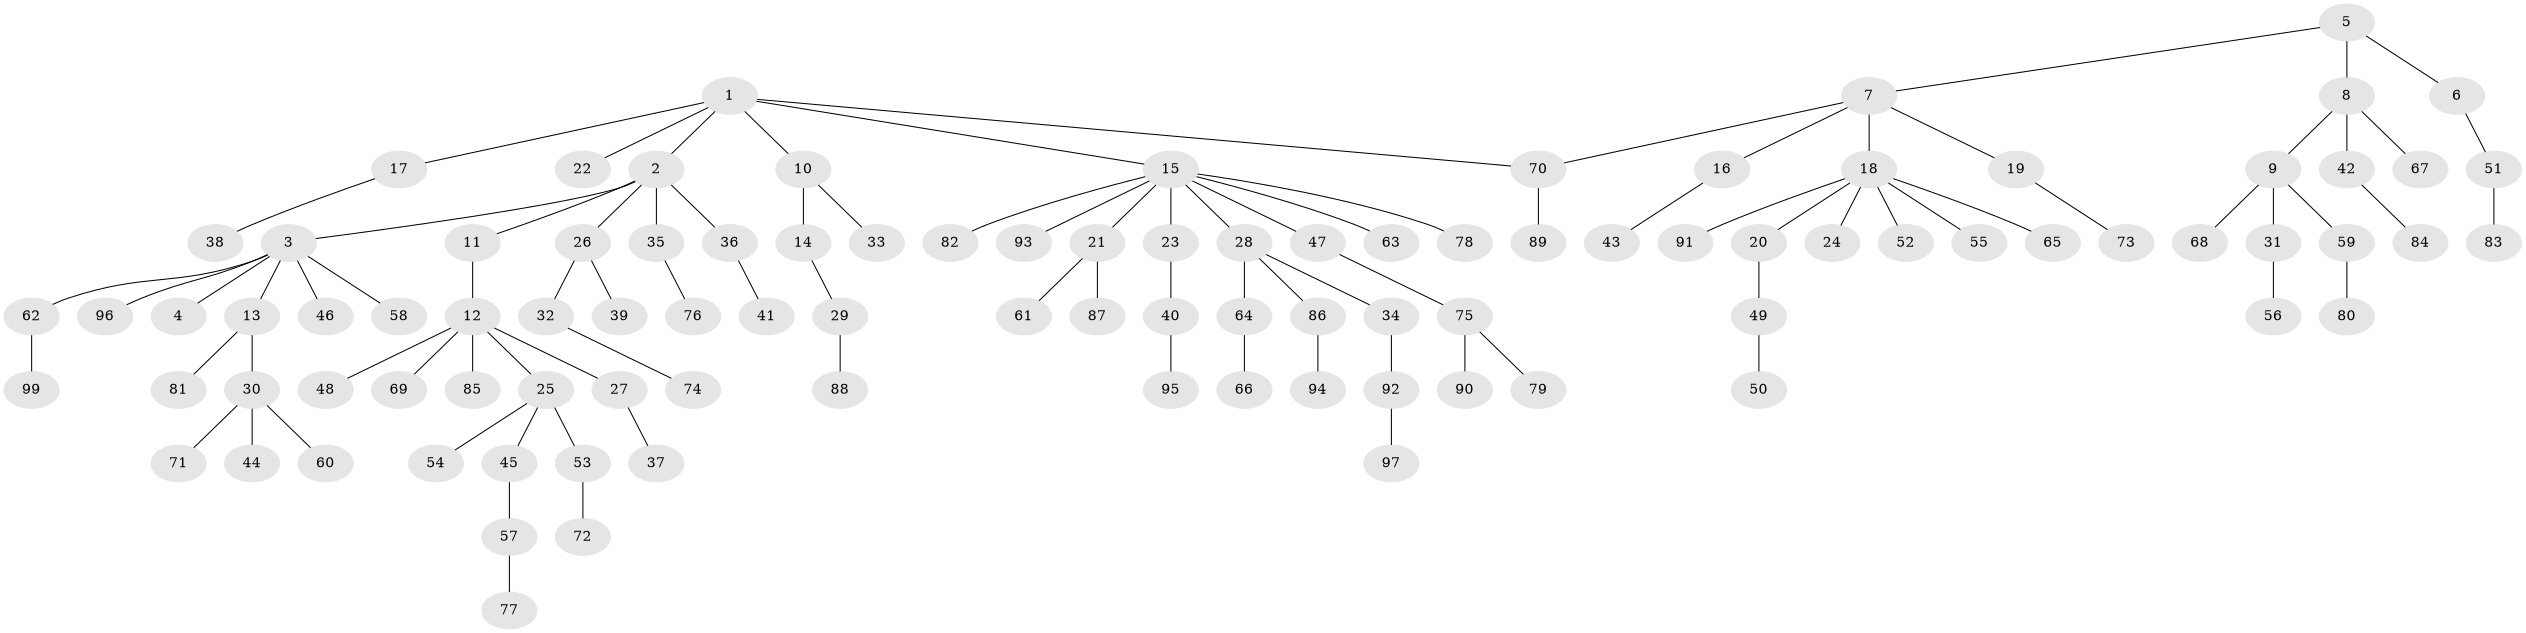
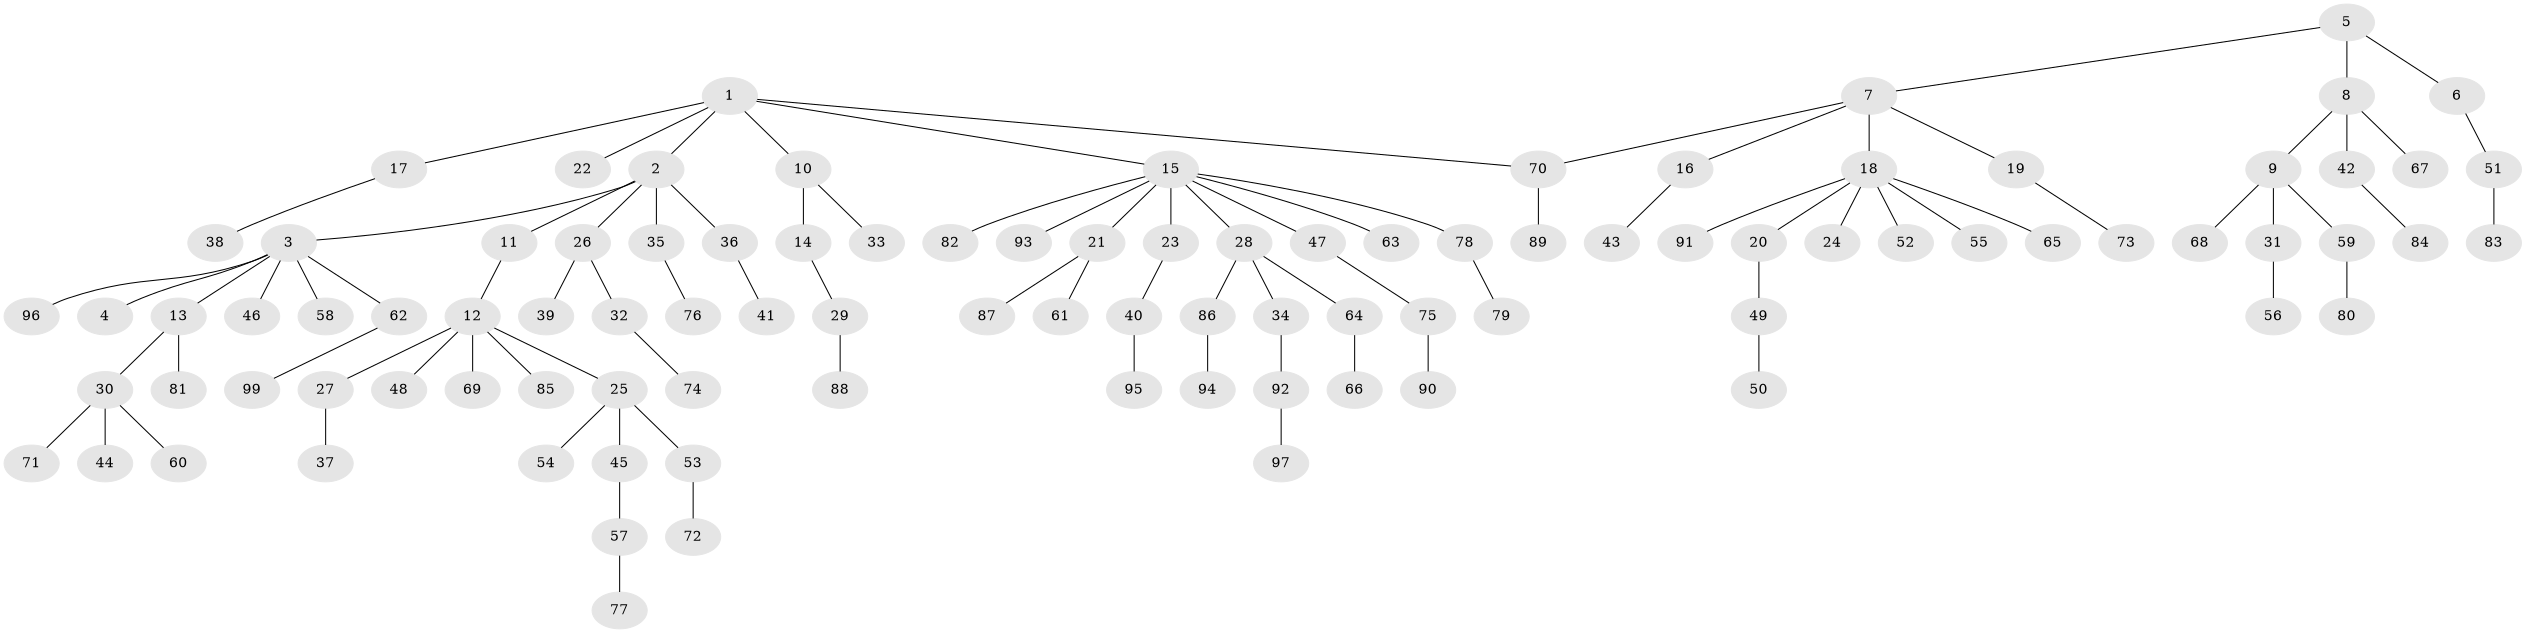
edge "75" -- "79": now "78" -- "79"
